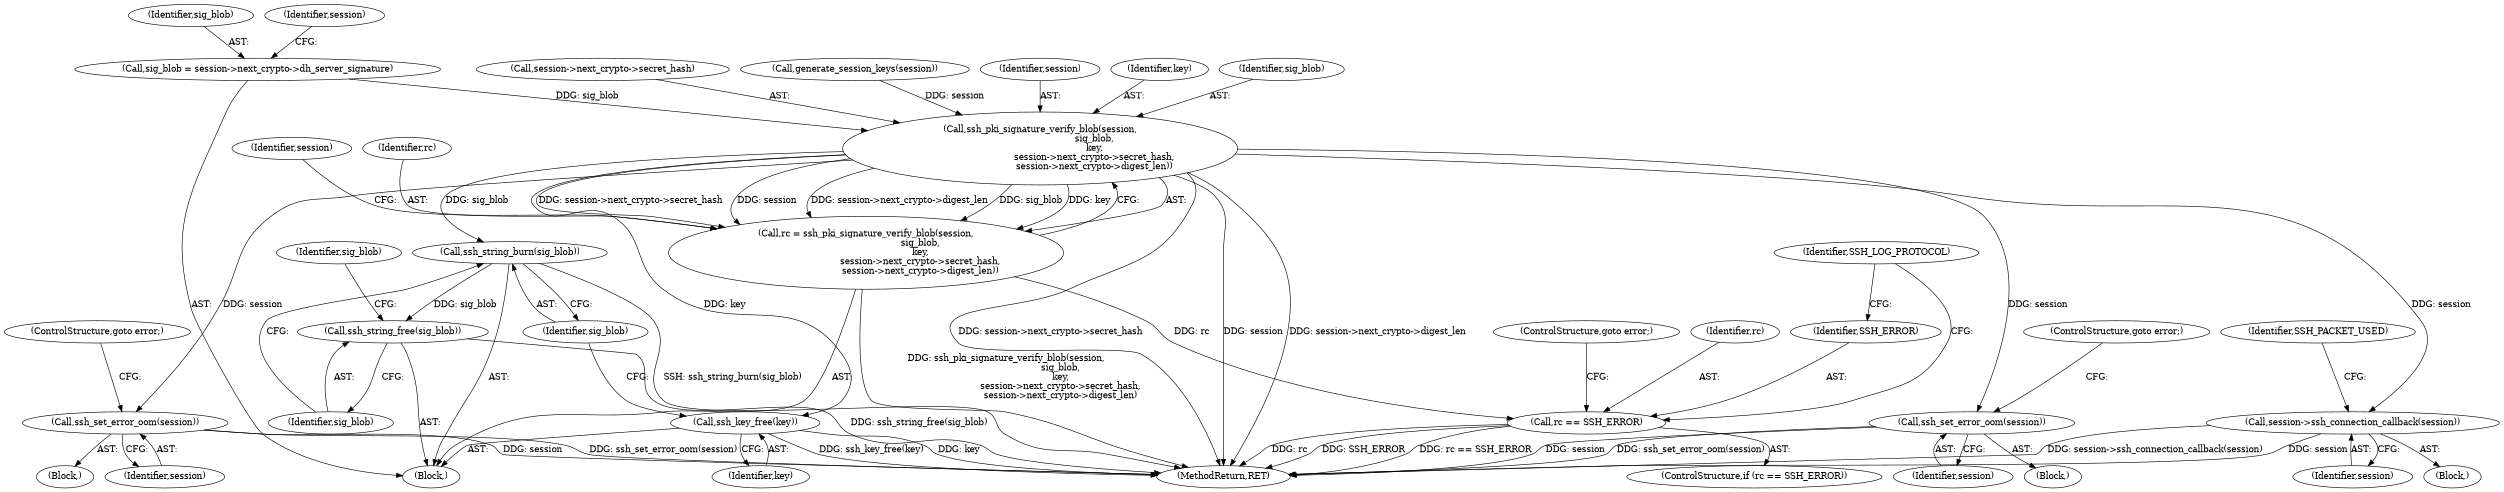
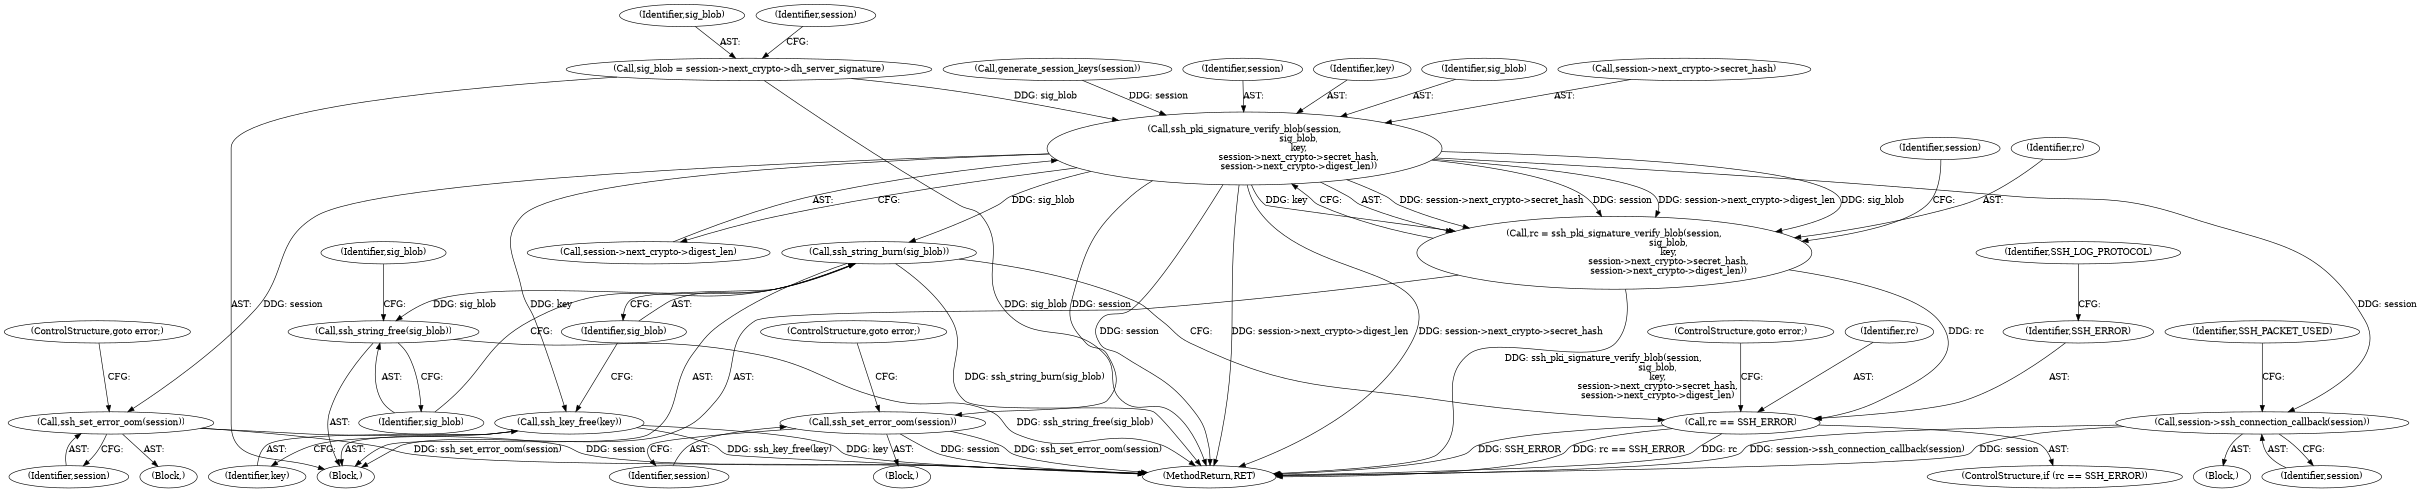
node "(Call,session->next_crypto->digest_len)": added
edge "(Call,sig_blob = session->next_crypto->dh_server_signature)" -> "(MethodReturn,RET)": added, label "DDG: sig_blob"
edge "(Call,ssh_string_burn(sig_blob))" -> "(MethodReturn,RET)": label "SSH: ssh_string_burn(sig_blob)" -> "DDG: ssh_string_burn(sig_blob)"
edge "(Identifier,SSH_LOG_PROTOCOL)" -> "(Call,rc == SSH_ERROR)": now "(Call,ssh_string_burn(sig_blob))" -> "(Call,rc == SSH_ERROR)"
